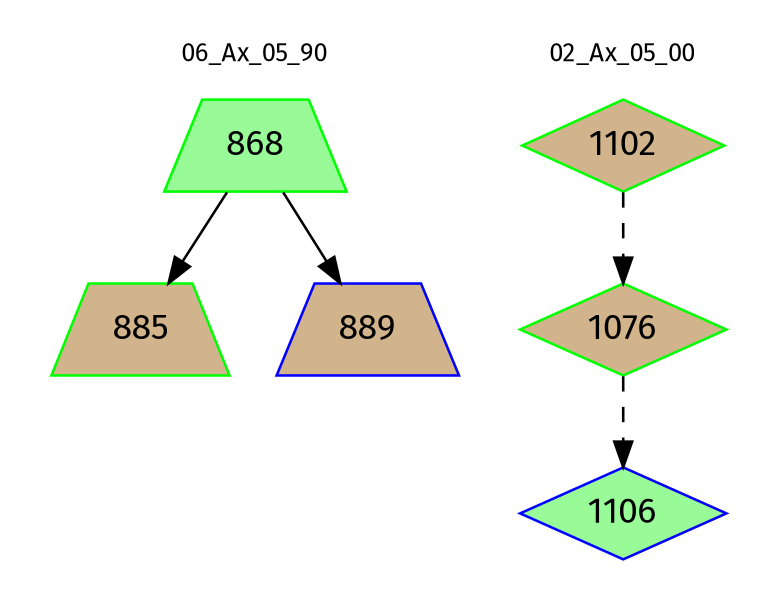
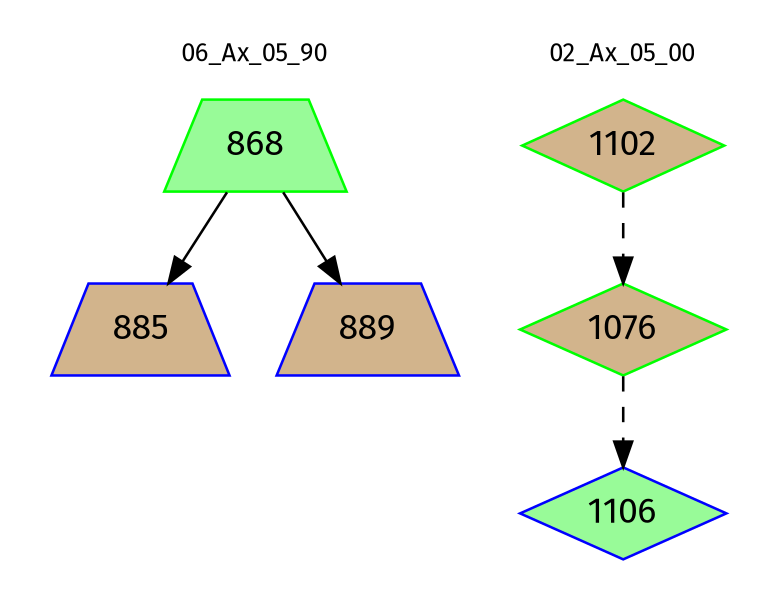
node "885": color green -> blue
